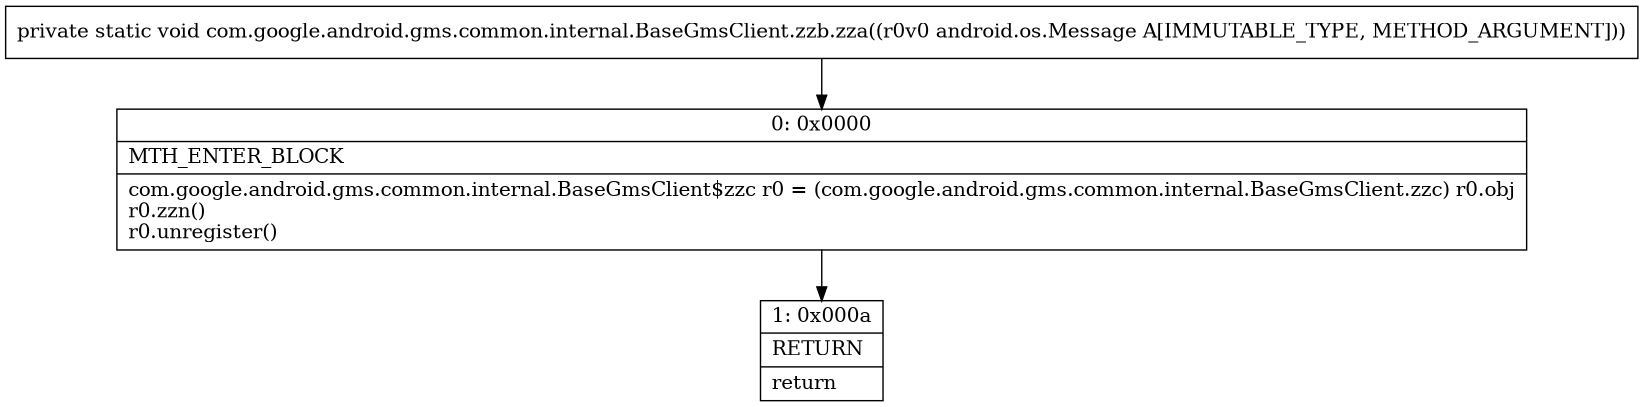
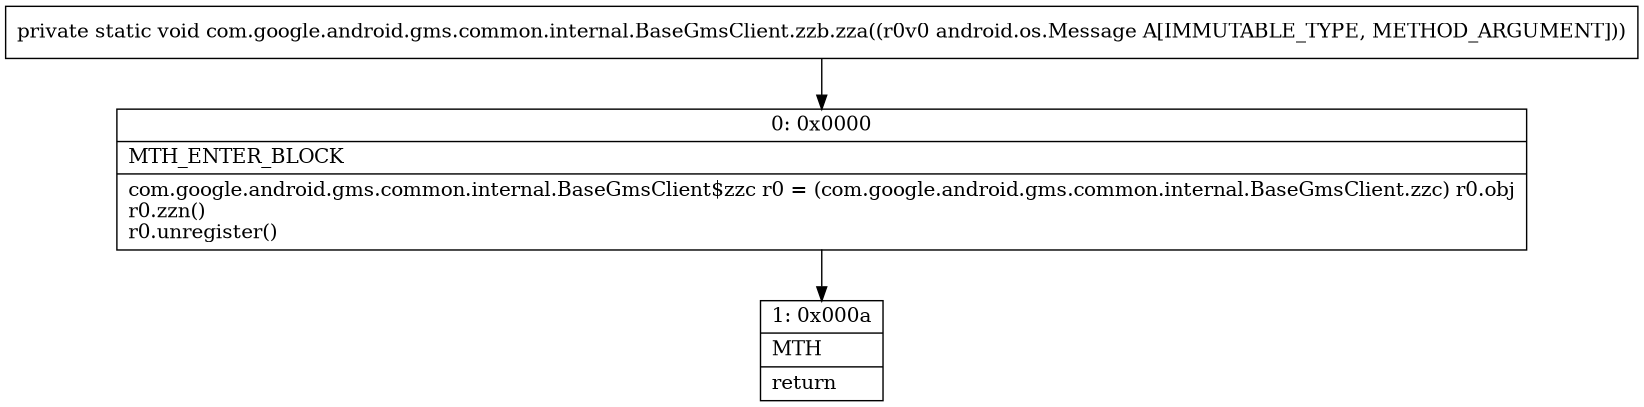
node "1: 0x000a": text "RETURN" -> "MTH"
